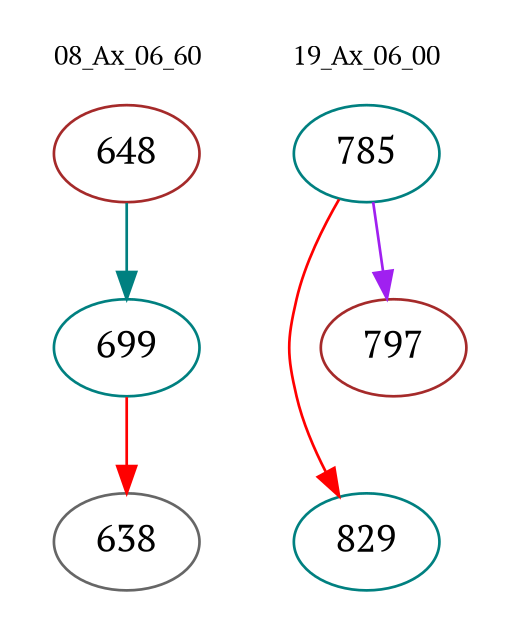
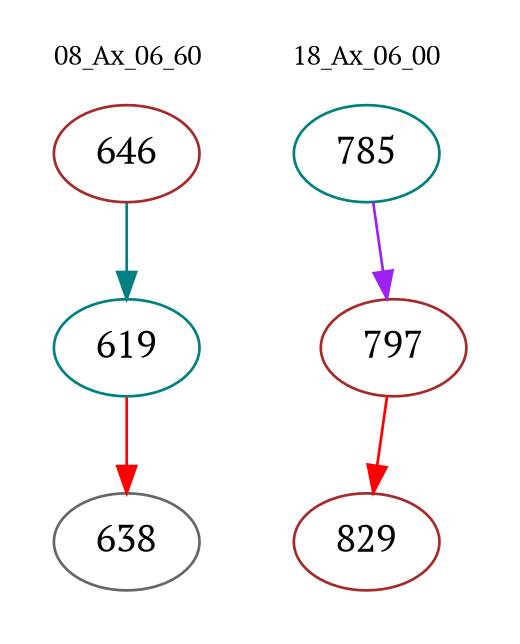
cluster "19_Ax_06_00": label "19_Ax_06_00" -> "18_Ax_06_00"
node "648": label "648" -> "646"
edge "785" -> "829": now "797" -> "829"
node "699": label "699" -> "619"
node "829": color teal -> brown
